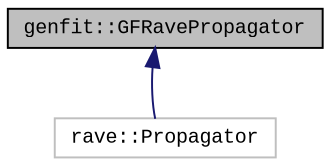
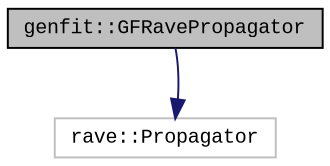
edge "rave::Propagator" -> "genfit::GFRavePropagator": reversed
